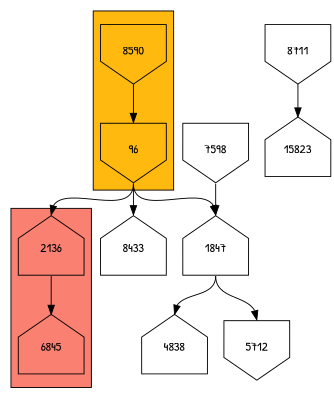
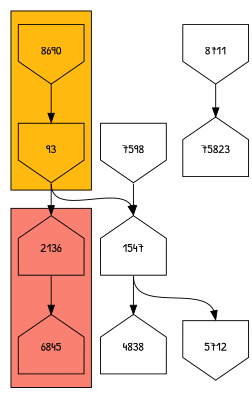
node "8590": label "8590" -> "8690"
node "96": label "96" -> "93"
node "15823": label "15823" -> "75823"
node "8433": removed
node "1847": label "1847" -> "1547"
